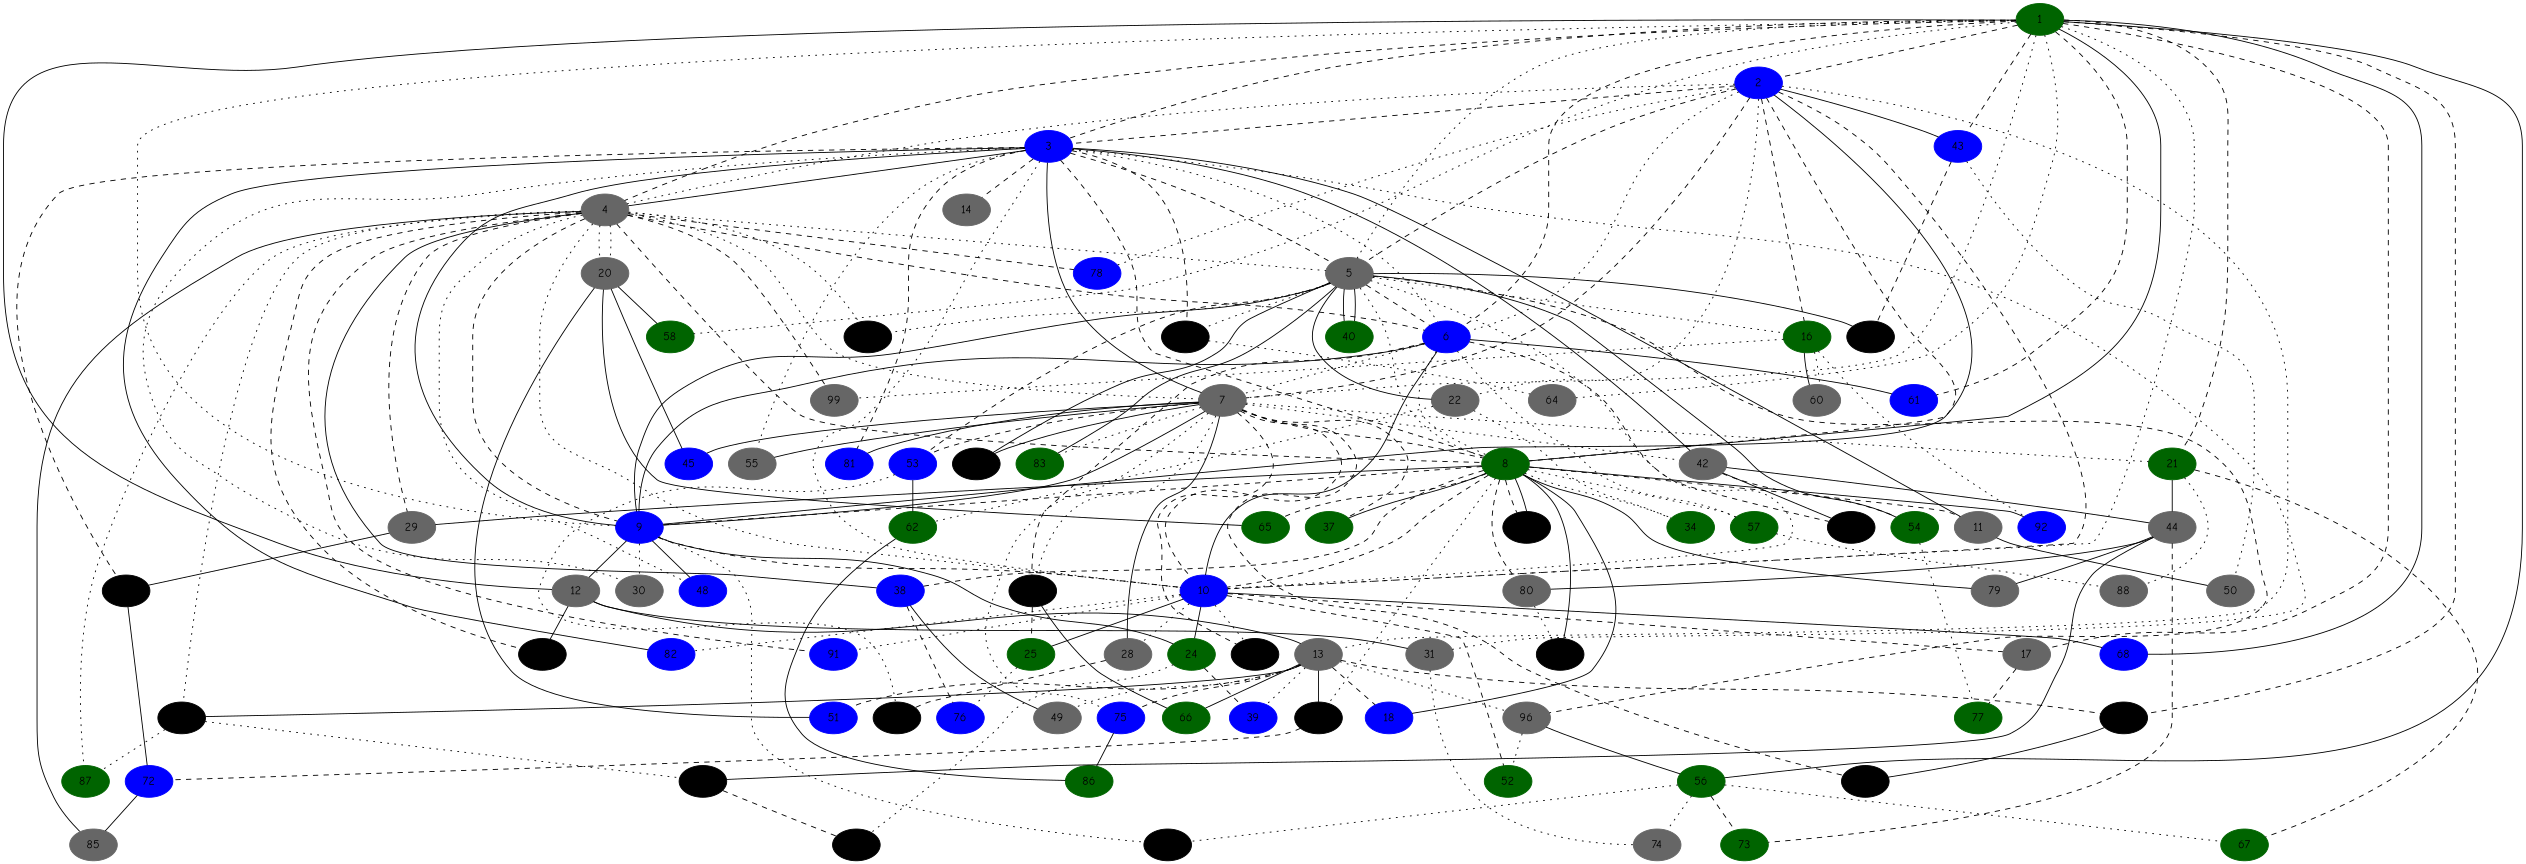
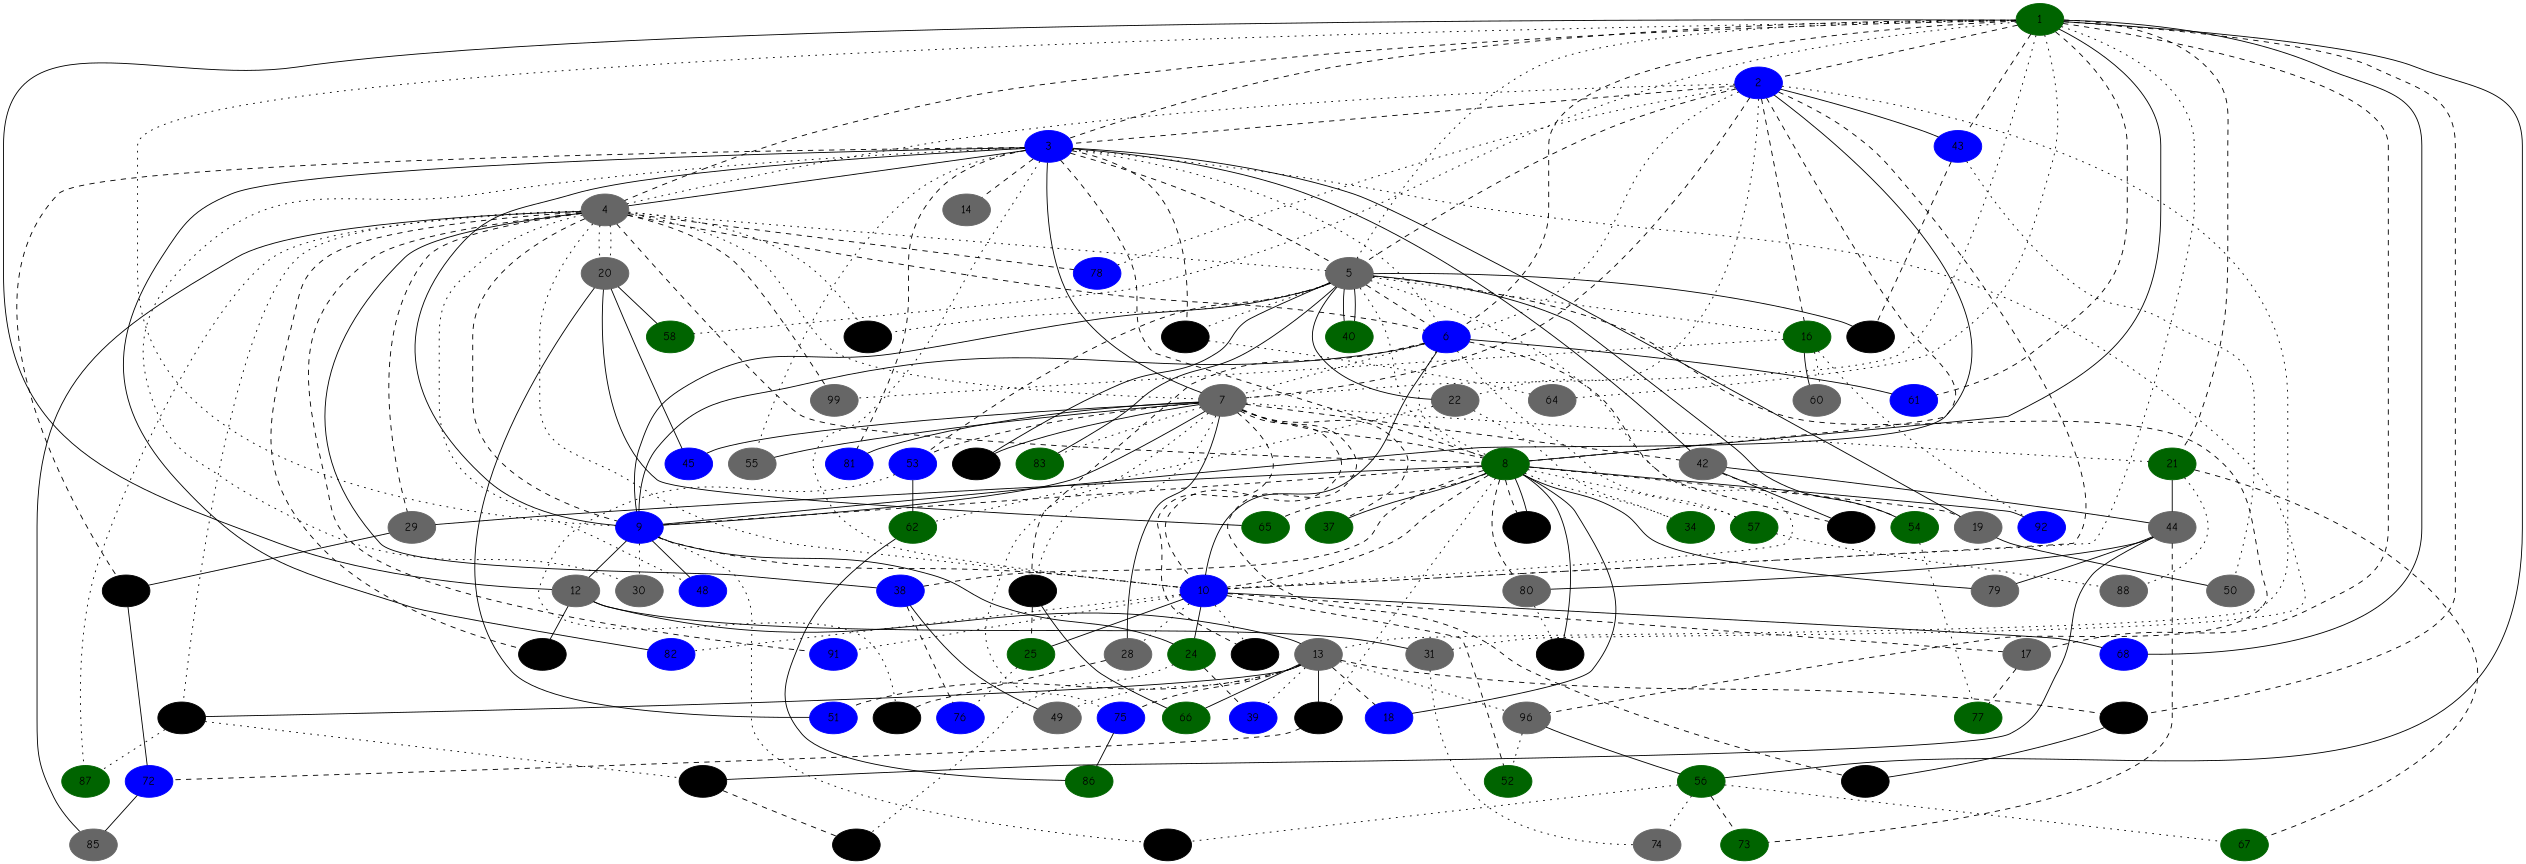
edge "7" -- "42": style dotted -> dashed
node "11": label "11" -> "19"
